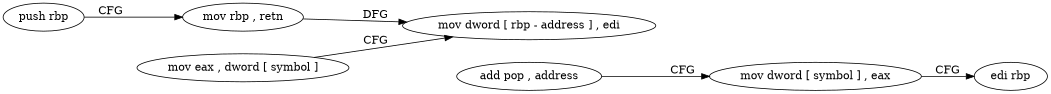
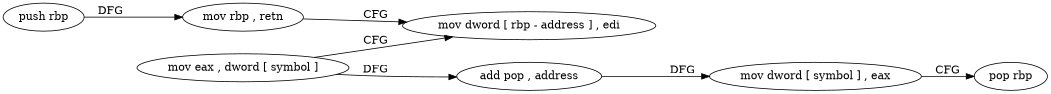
edge "push rbp" -> "mov rbp , retn": label "CFG" -> "DFG"
edge "mov rbp , retn" -> "mov dword [ rbp - address ] , edi": label "DFG" -> "CFG"
edge "add pop , address" -> "mov dword [ symbol ] , eax": label "CFG" -> "DFG"
edge "mov eax , dword [ symbol ]" -> "add pop , address": added, label "DFG"
node "edi rbp": label "edi rbp" -> "pop rbp"
